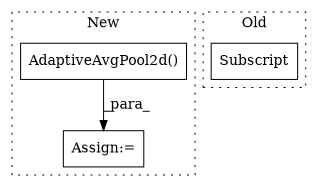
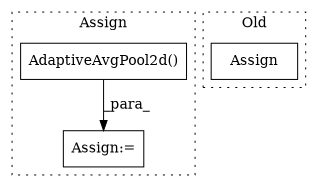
cluster "New": label "New" -> "Assign"
node "Subscript": label "Subscript" -> "Assign"
